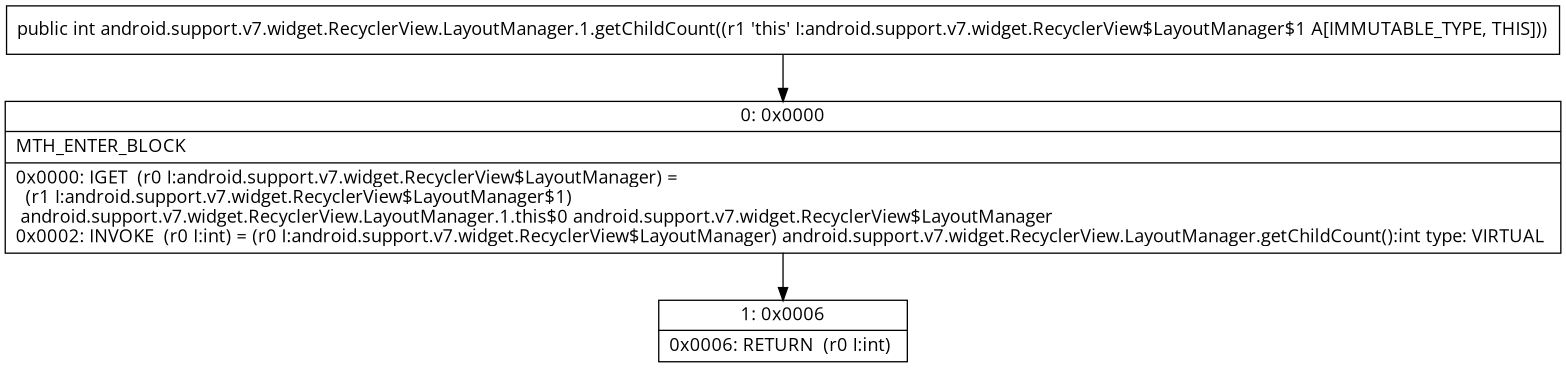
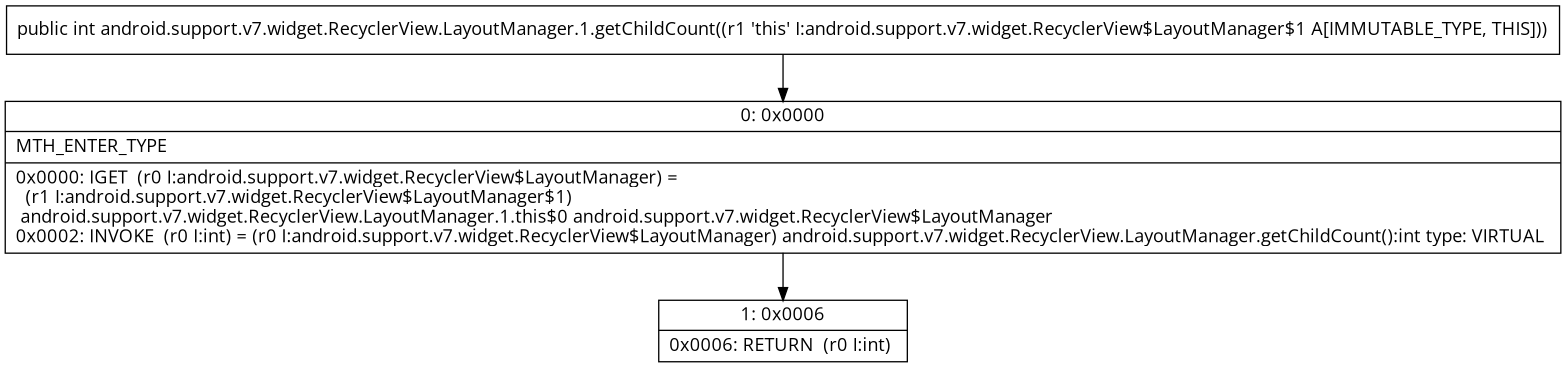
node "0: 0x0000": text "MTH_ENTER_BLOCK" -> "MTH_ENTER_TYPE"
